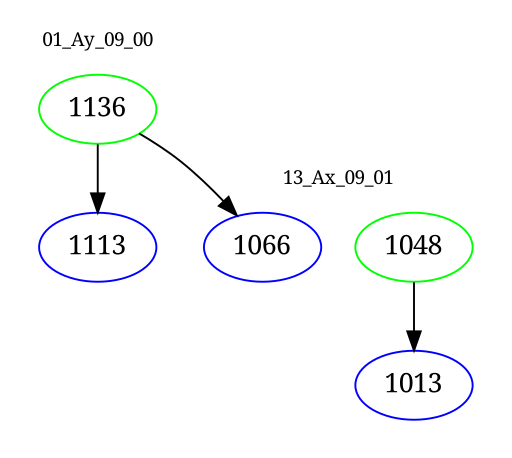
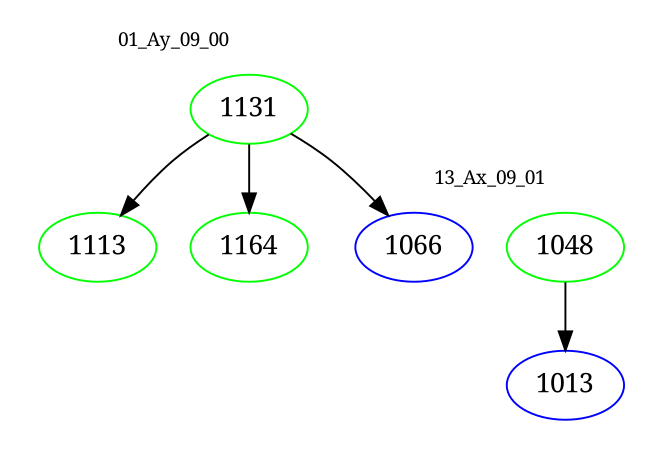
node "1136": label "1136" -> "1131"
node "1113": color blue -> green
node "1164": added
